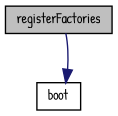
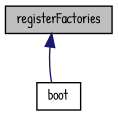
edge "registerFactories" -> "boot": reversed
